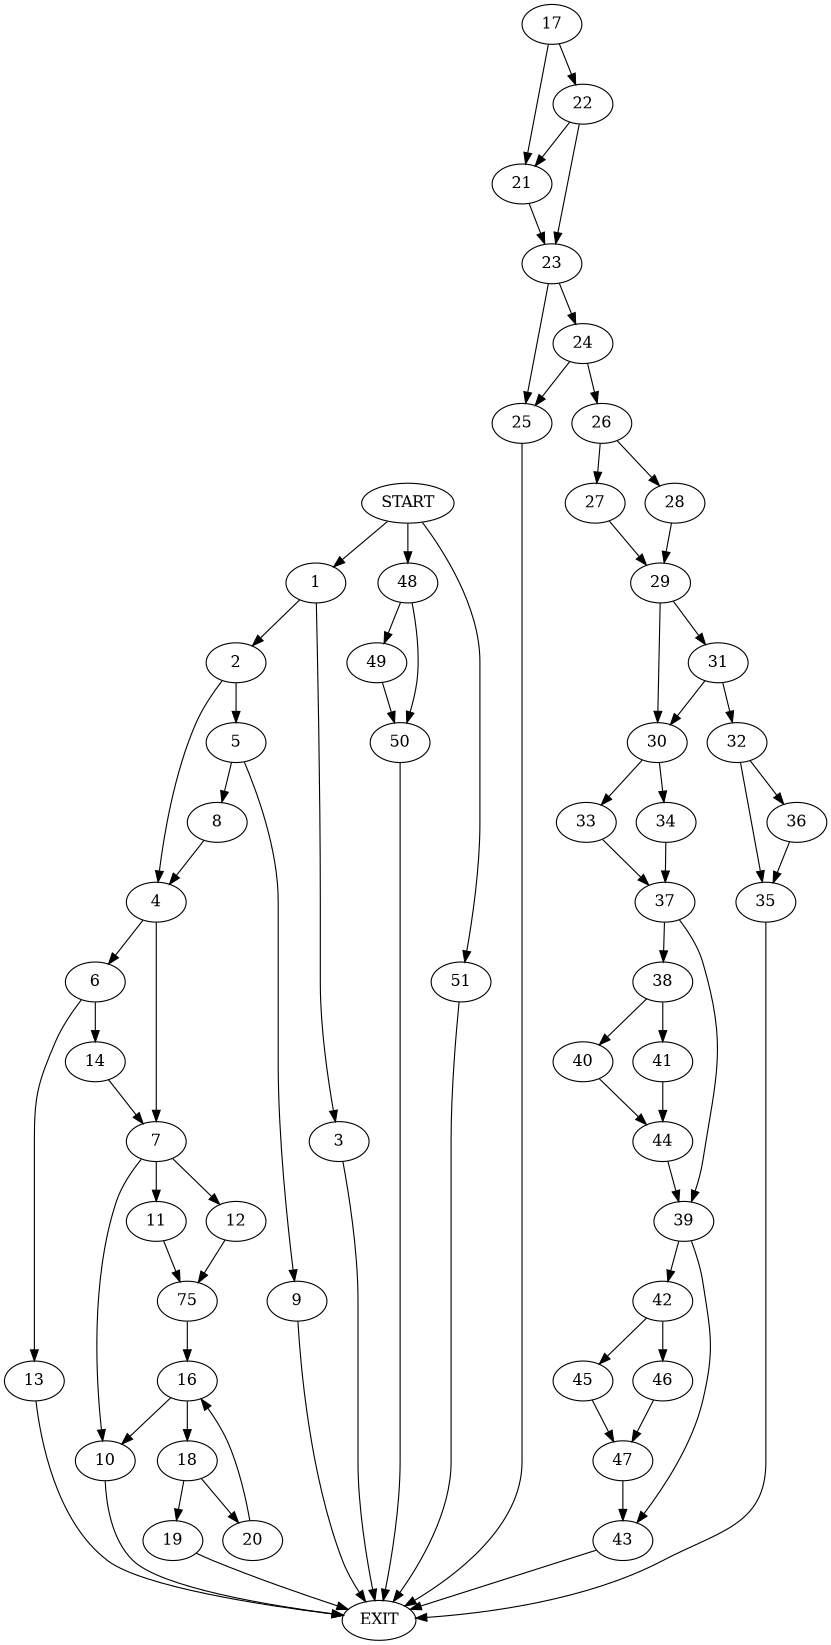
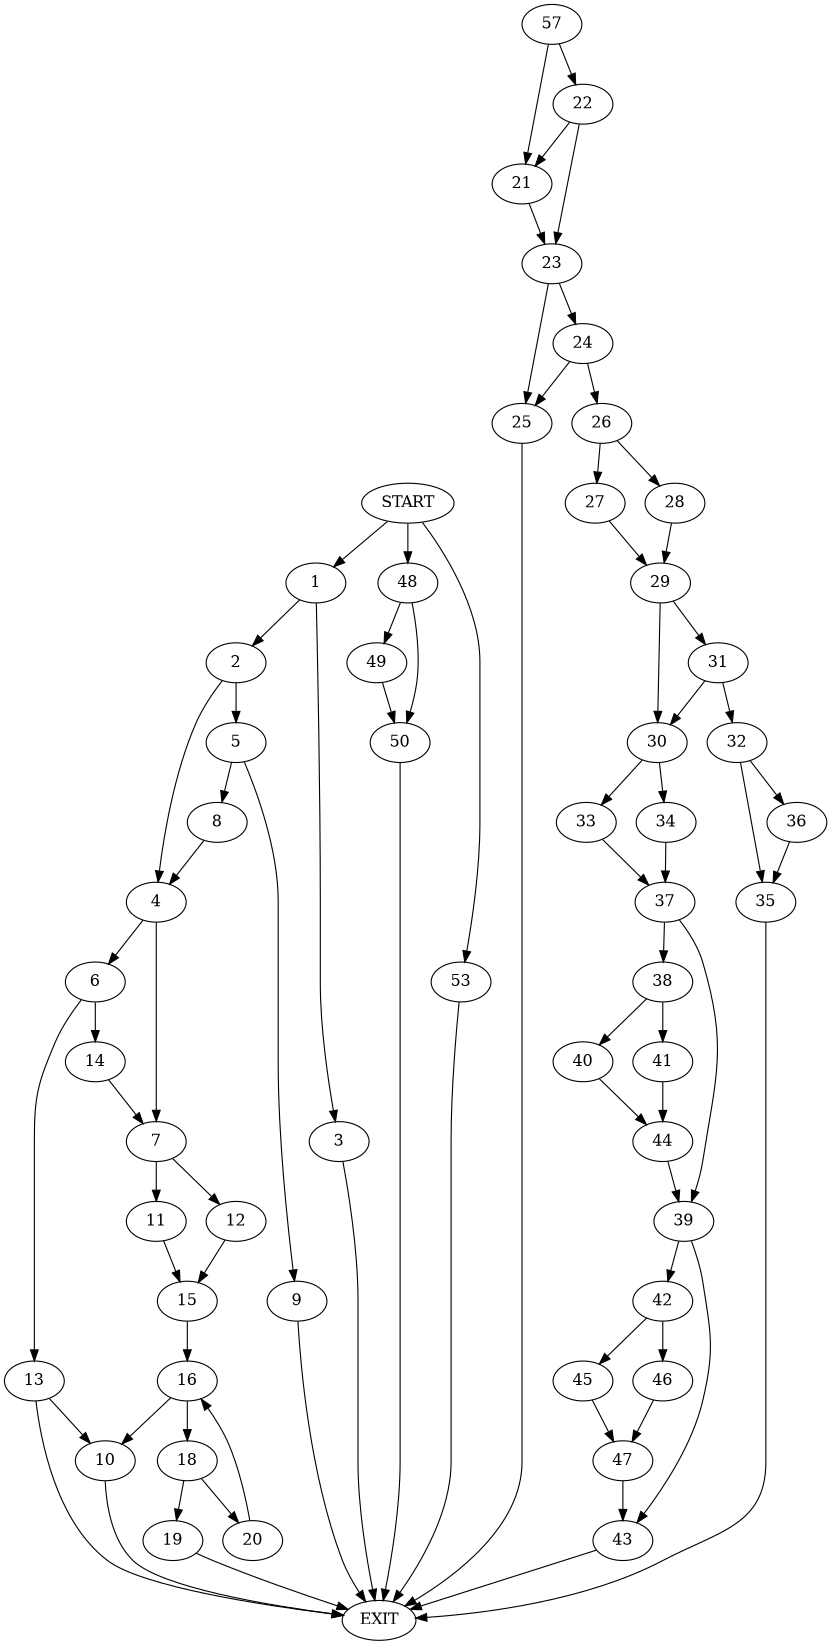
node "17": label "17" -> "57"
node "51": label "51" -> "53"
edge "7" -> "10": now "13" -> "10"
node "75": label "75" -> "15"
